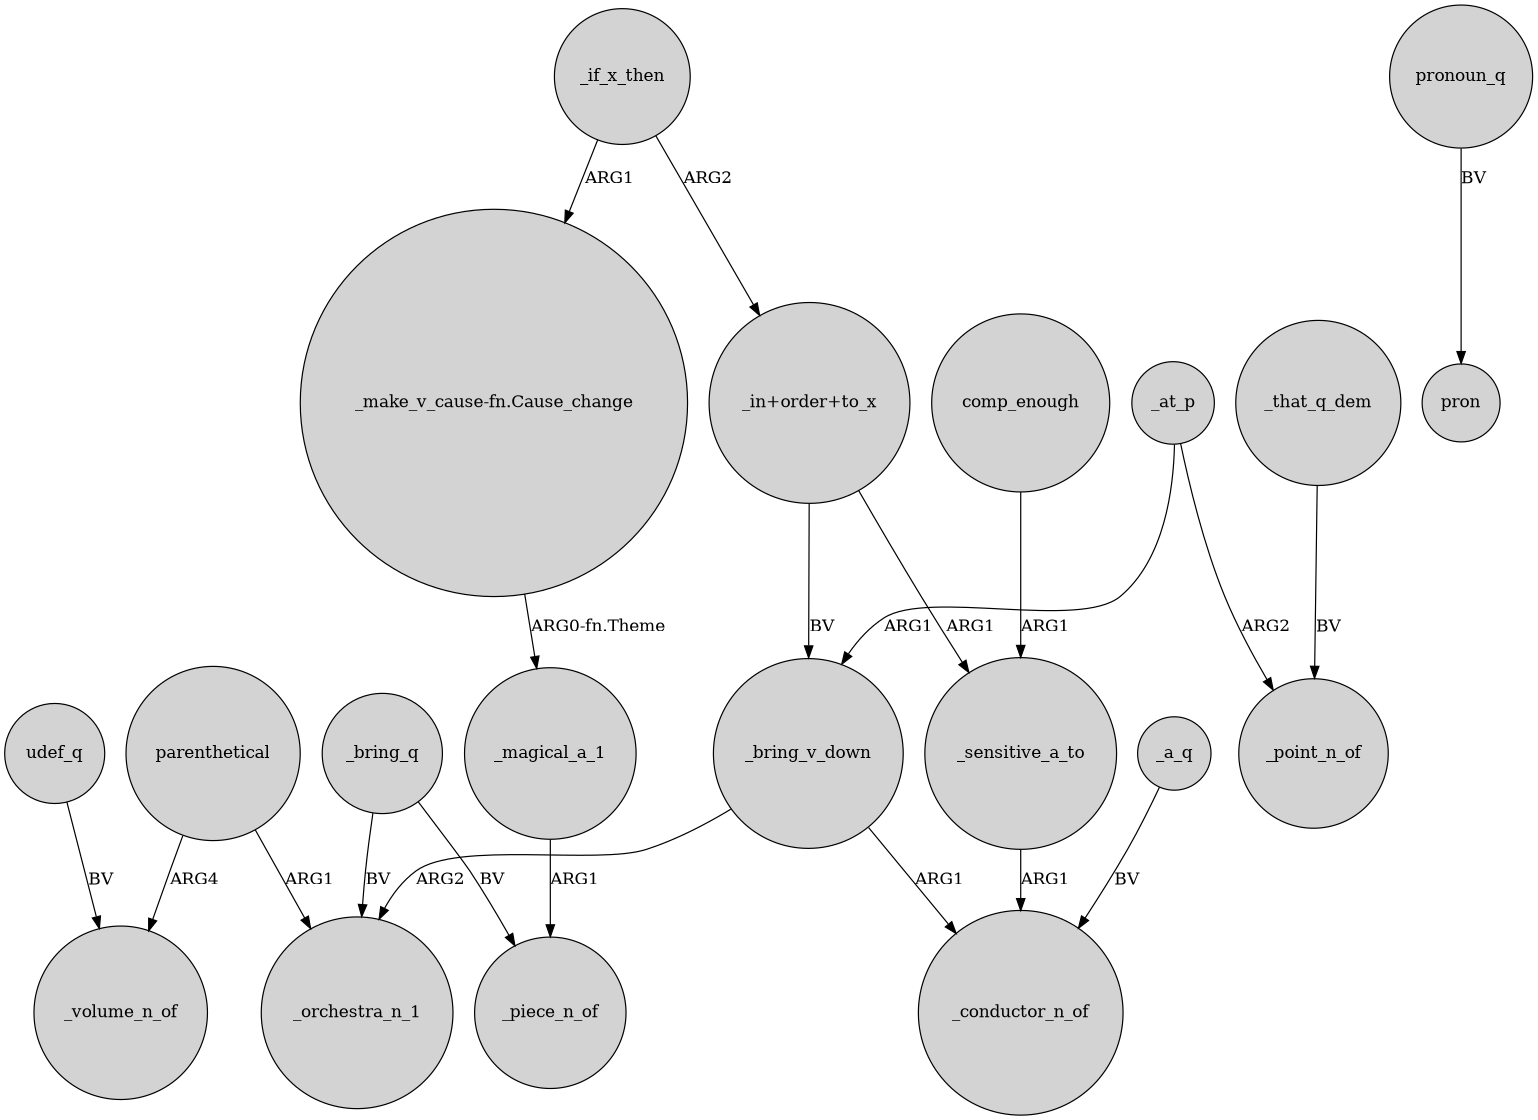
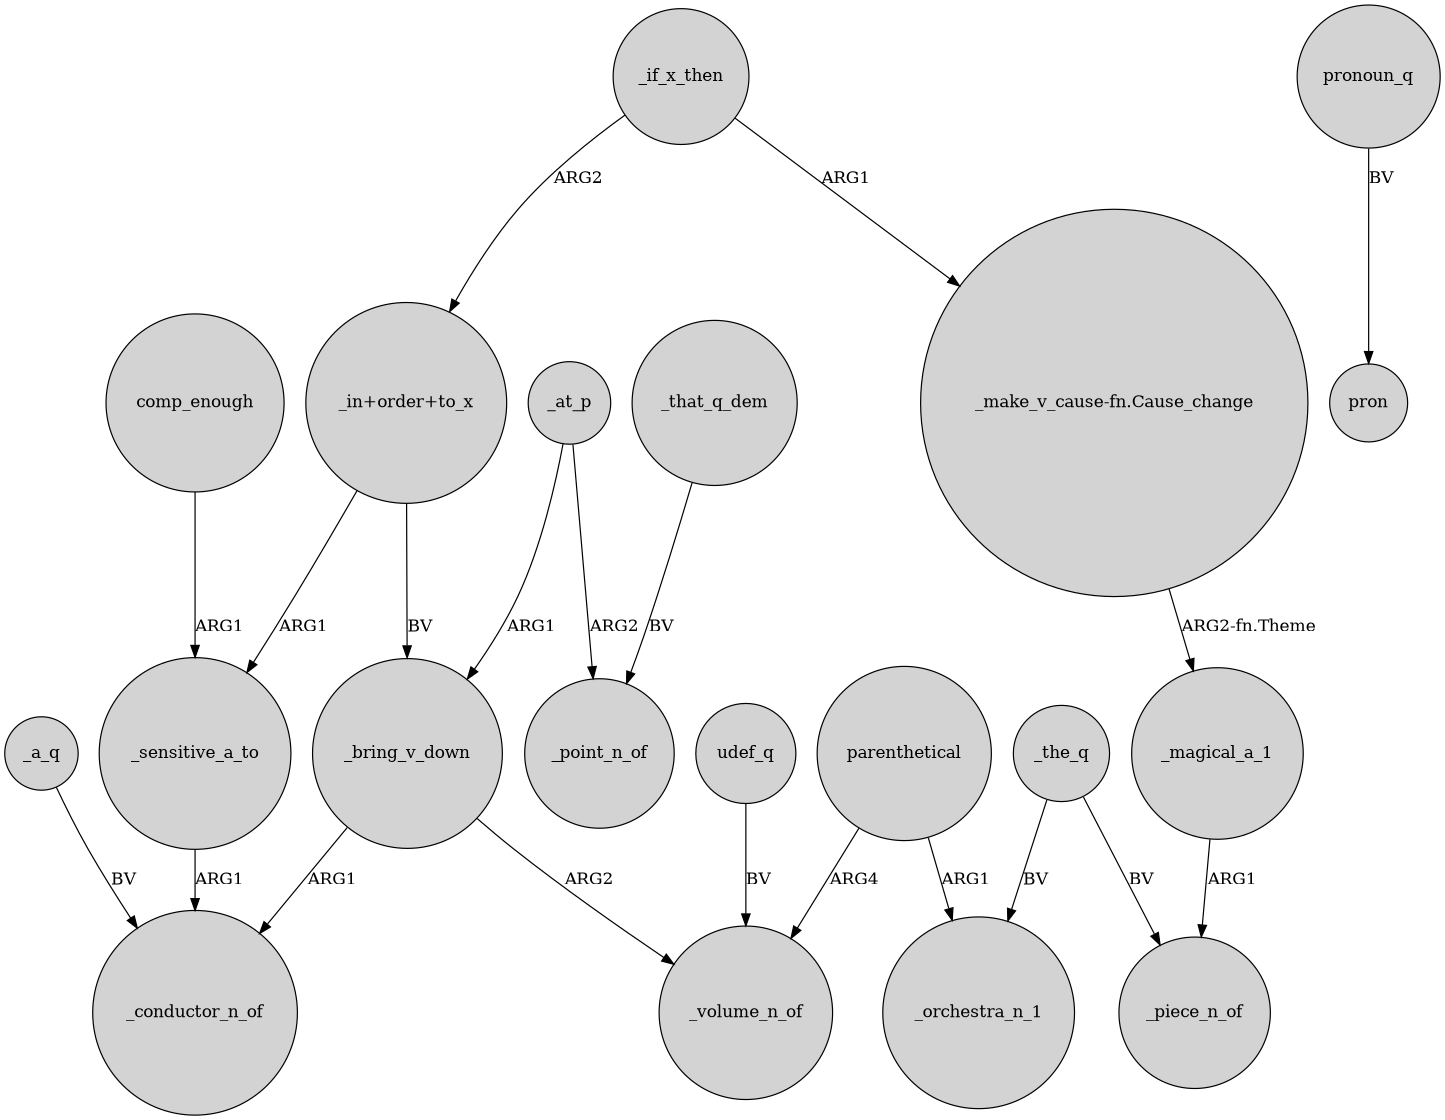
edge "_make_v_cause-fn.Cause_change" -> "_magical_a_1": label "ARG0-fn.Theme" -> "ARG2-fn.Theme"
node "_bring_q": label "_bring_q" -> "_the_q"
edge "_bring_v_down" -> "_orchestra_n_1": now "_bring_v_down" -> "_volume_n_of"
